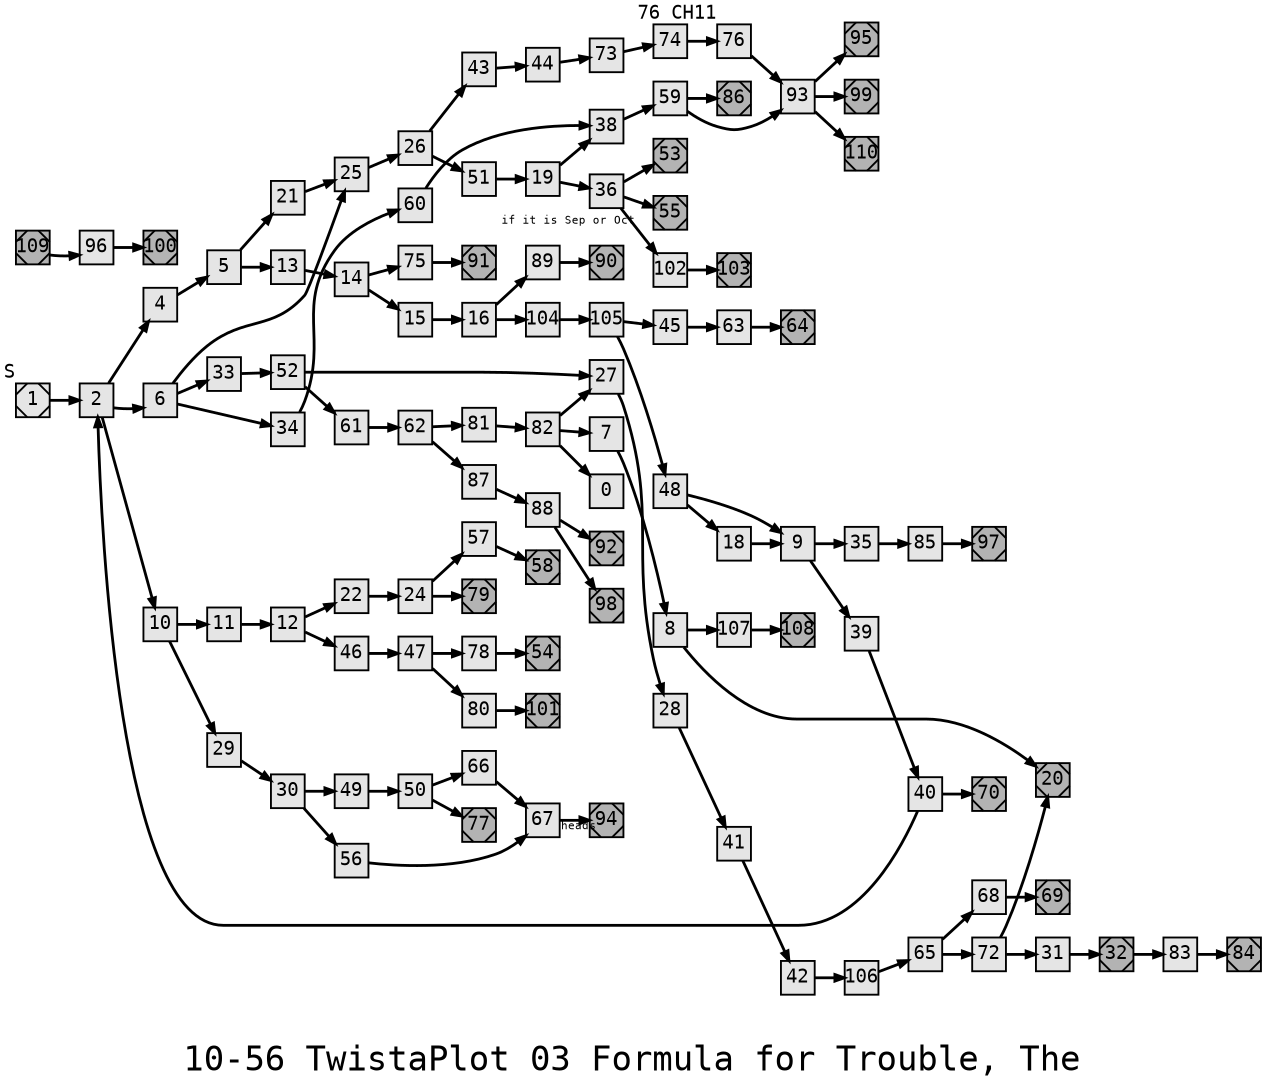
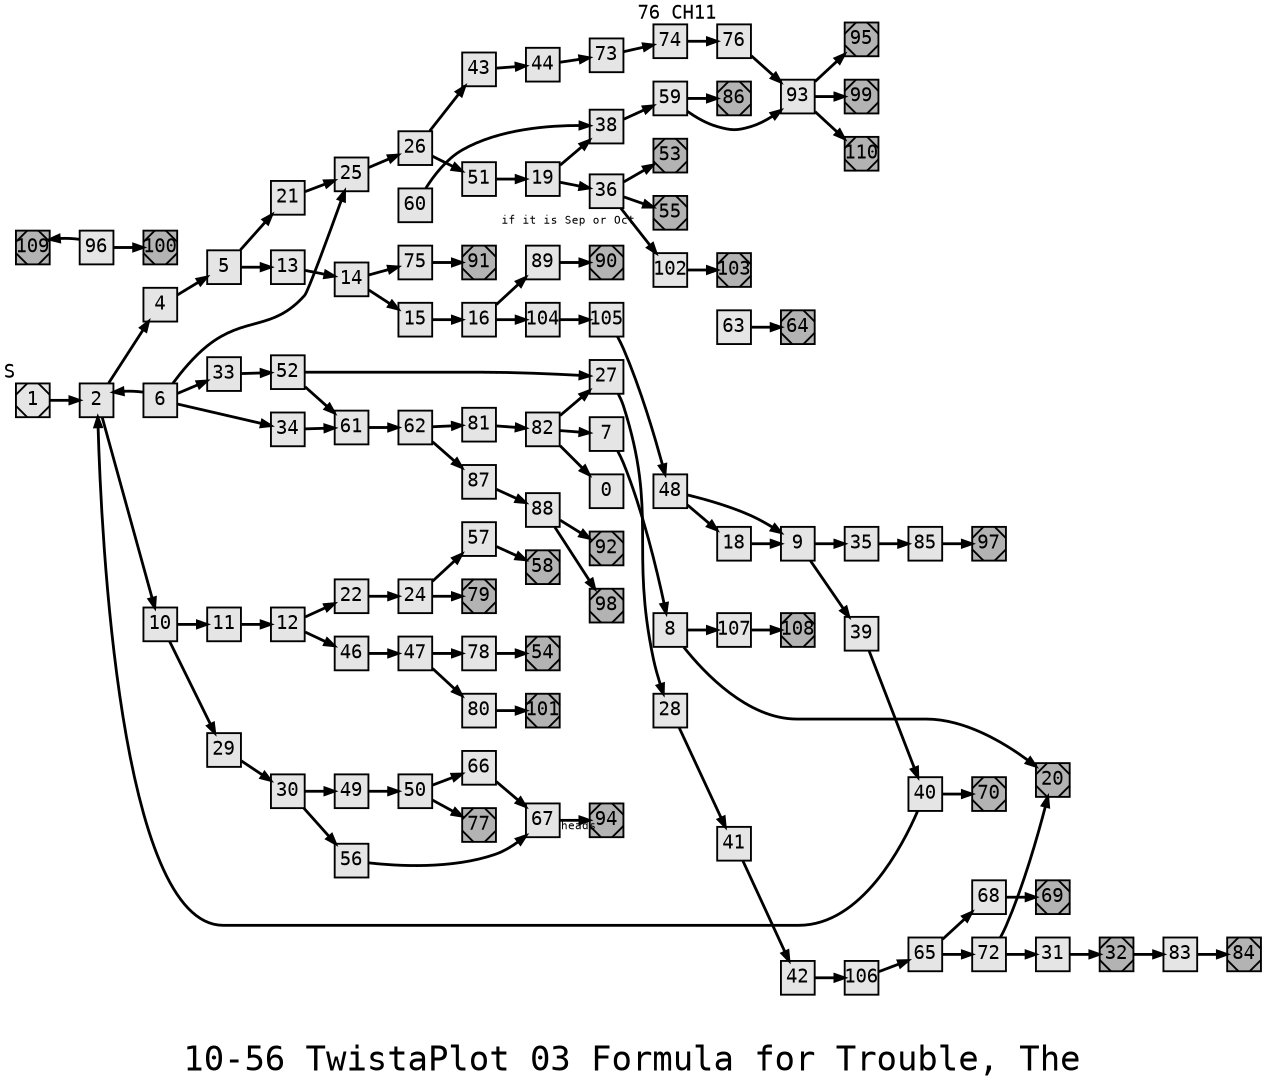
edge "109" -> "96": reversed
edge "34" -> "60": now "34" -> "61"
node "45": removed
edge "2" -> "6": reversed
